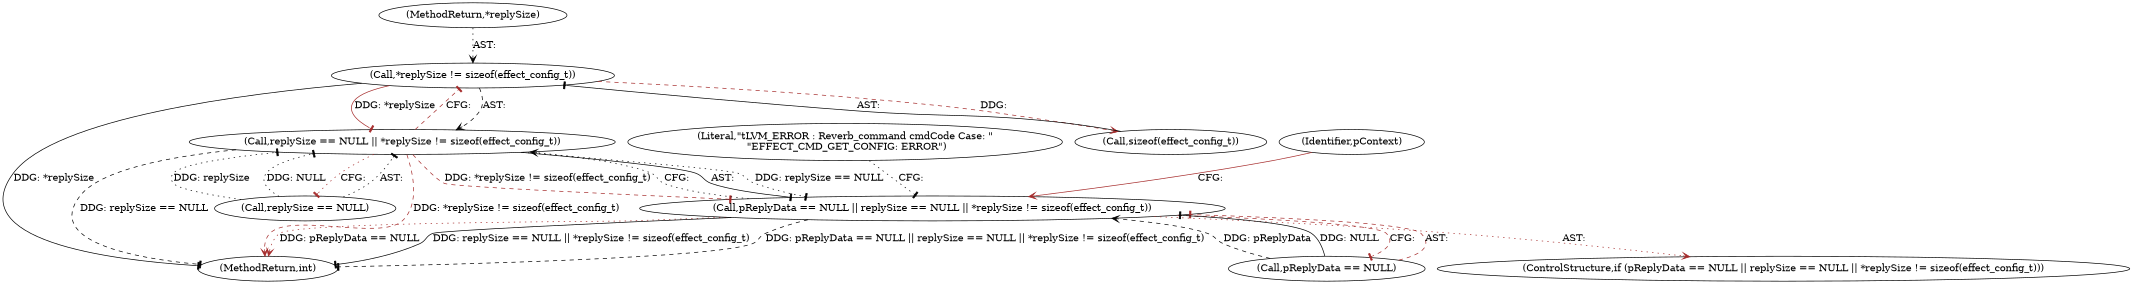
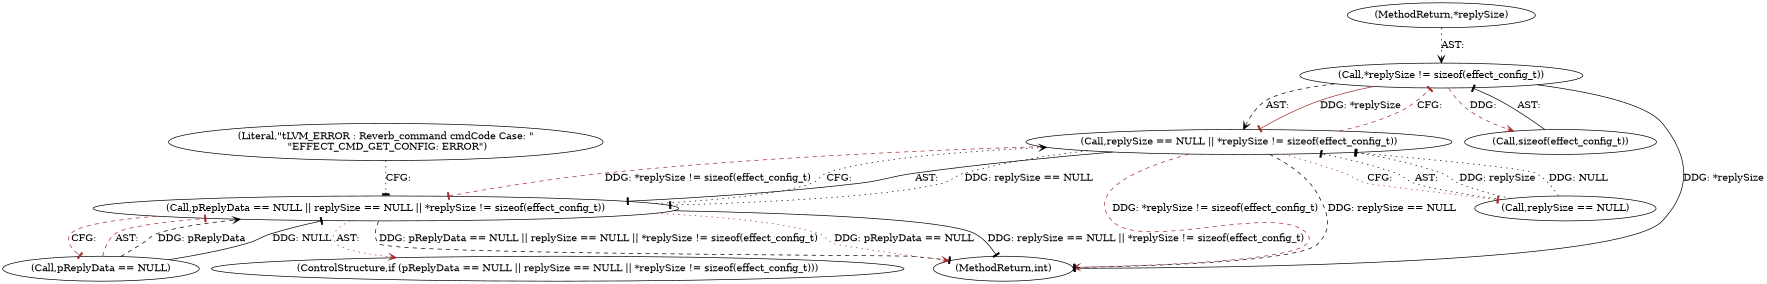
node "(Identifier,pContext)": removed
